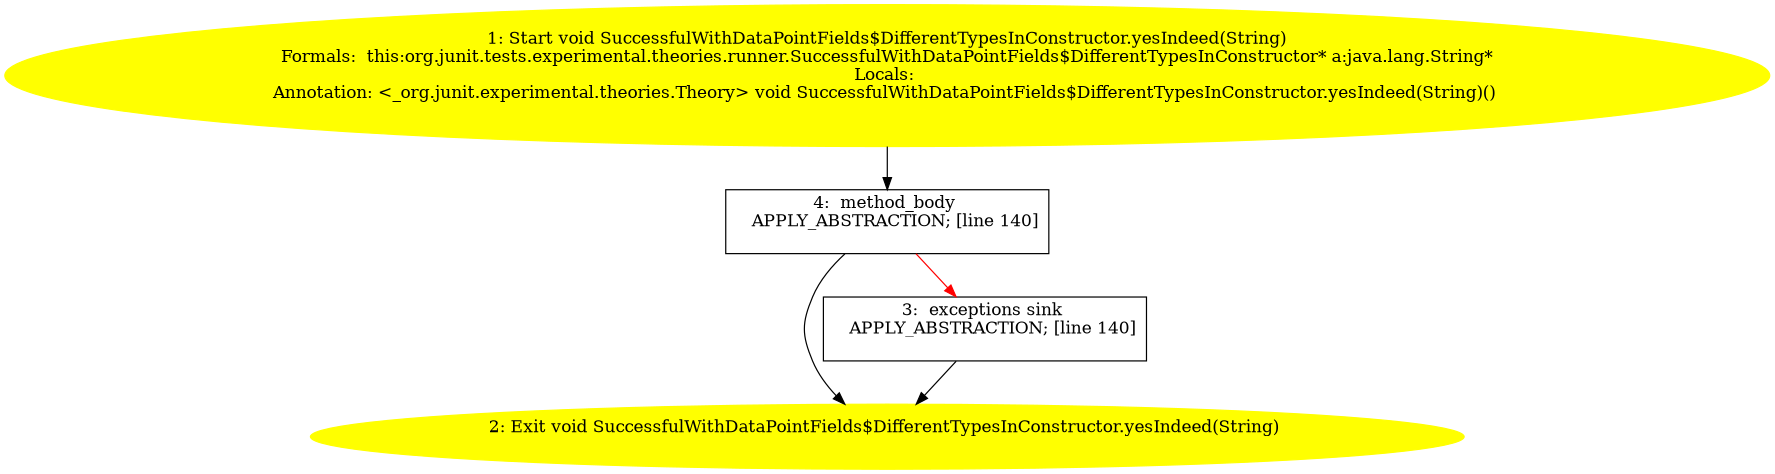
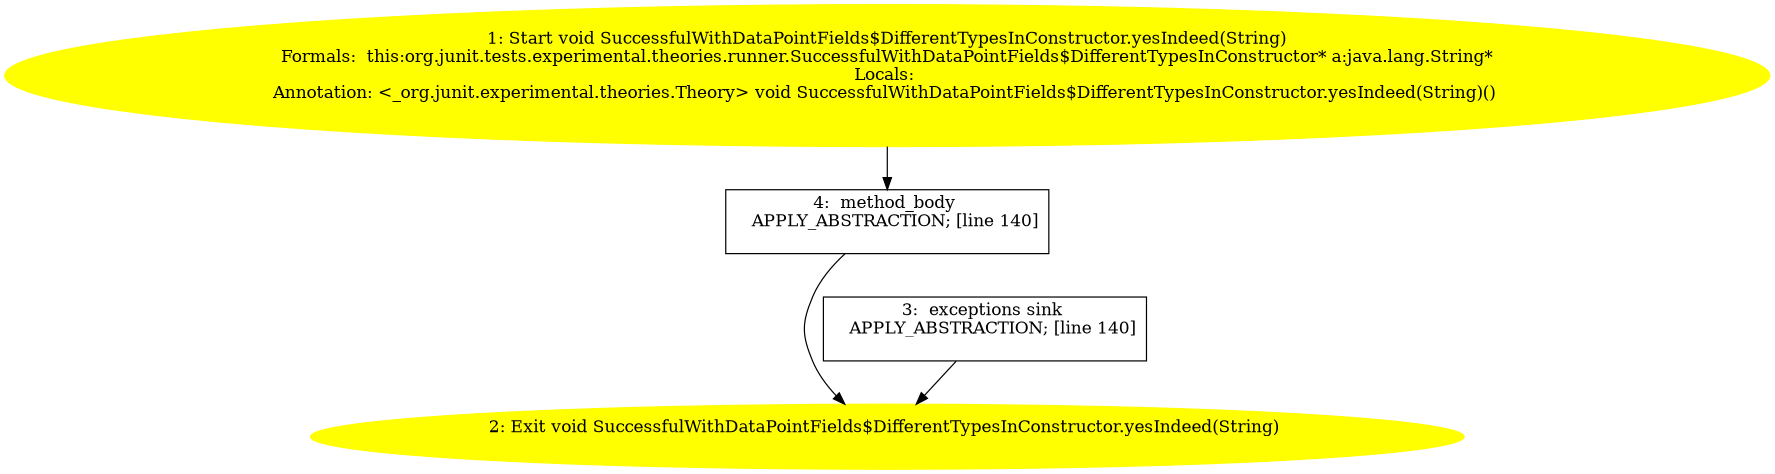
edge "4:  method_body APPLY_ABSTRACTION; [line 140]" -> "3:  exceptions sink APPLY_ABSTRACTION; [line 140]": removed
